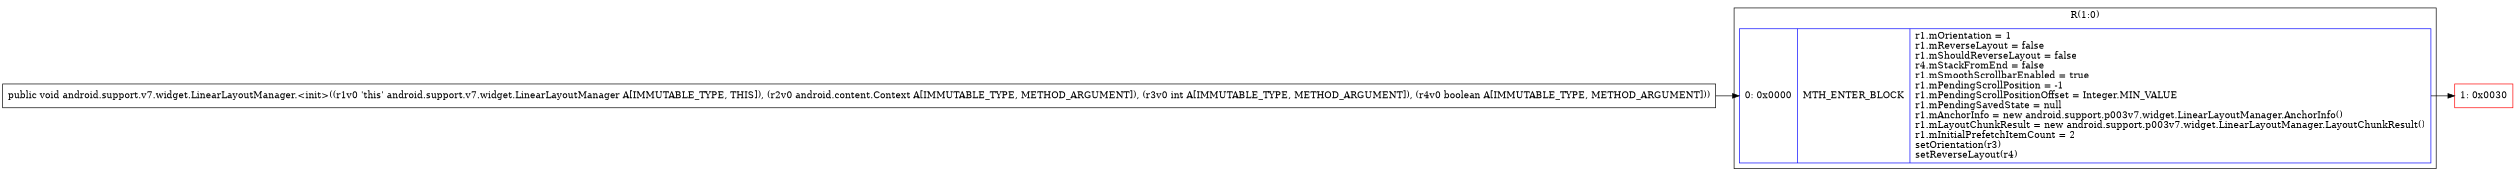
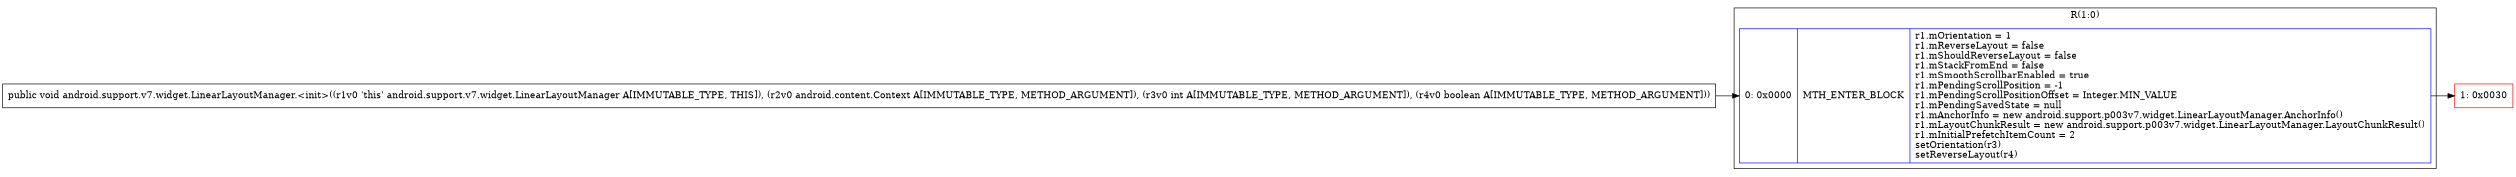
node "0: 0x0000": text "r4.mStackFromEnd = false" -> "r1.mStackFromEnd = false"
